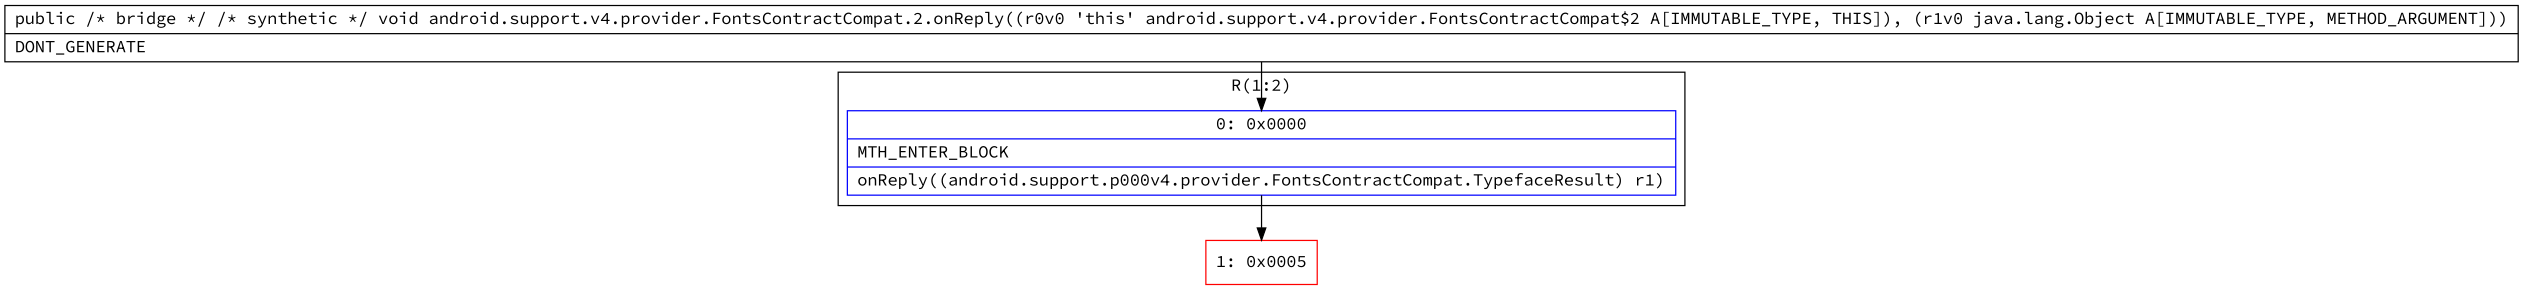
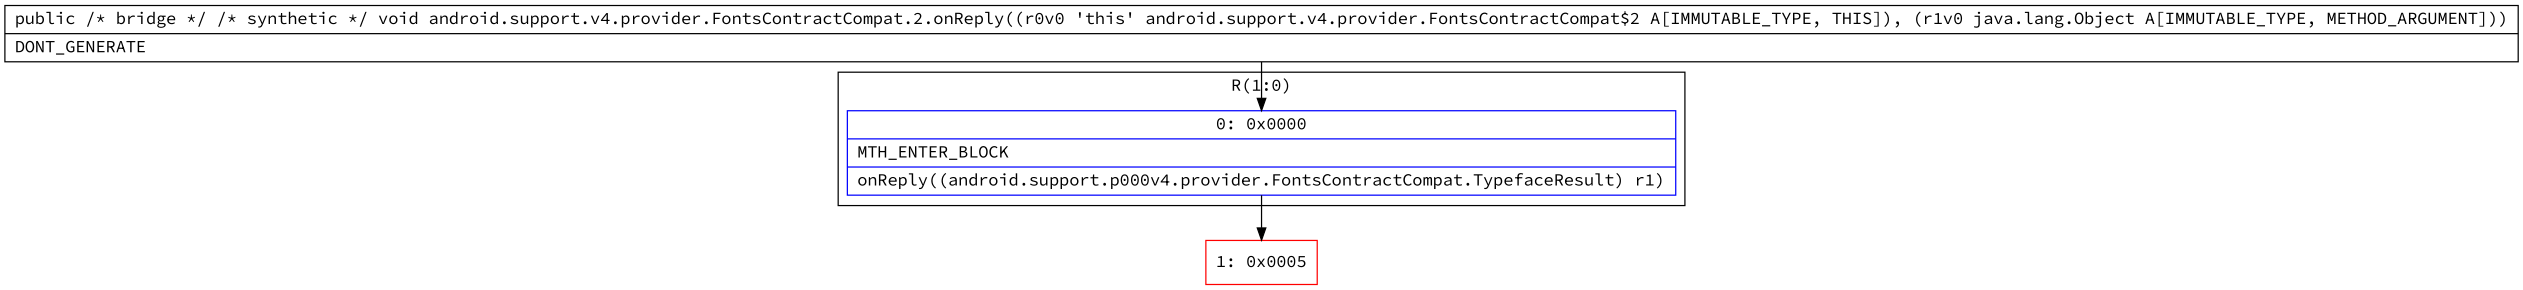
cluster "R(1:2)": label "R(1:2)" -> "R(1:0)"
